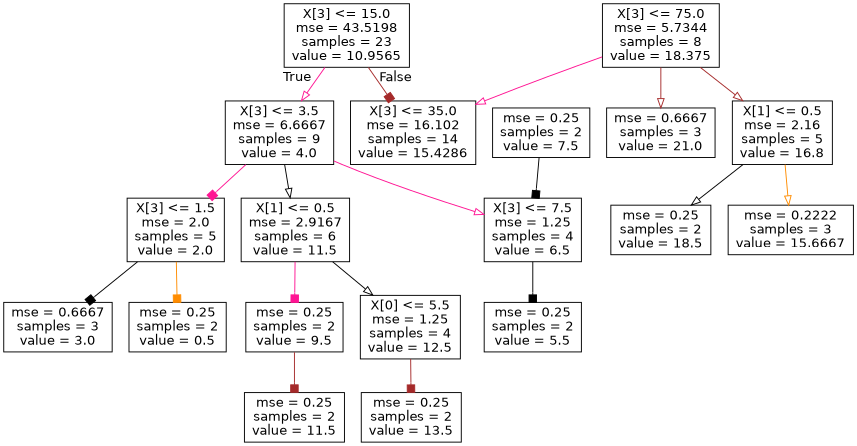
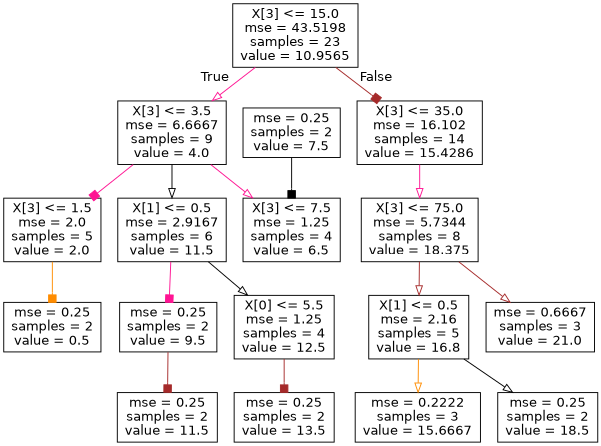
edge "X[3] <= 75.0 mse = 5.7344 samples = 8 value = 18.375" -> "X[3] <= 35.0 mse = 16.102 samples = 14 value = 15.4286": reversed
node "mse = 0.6667 samples = 3 value = 3.0": removed
node "mse = 0.25 samples = 2 value = 5.5": removed
